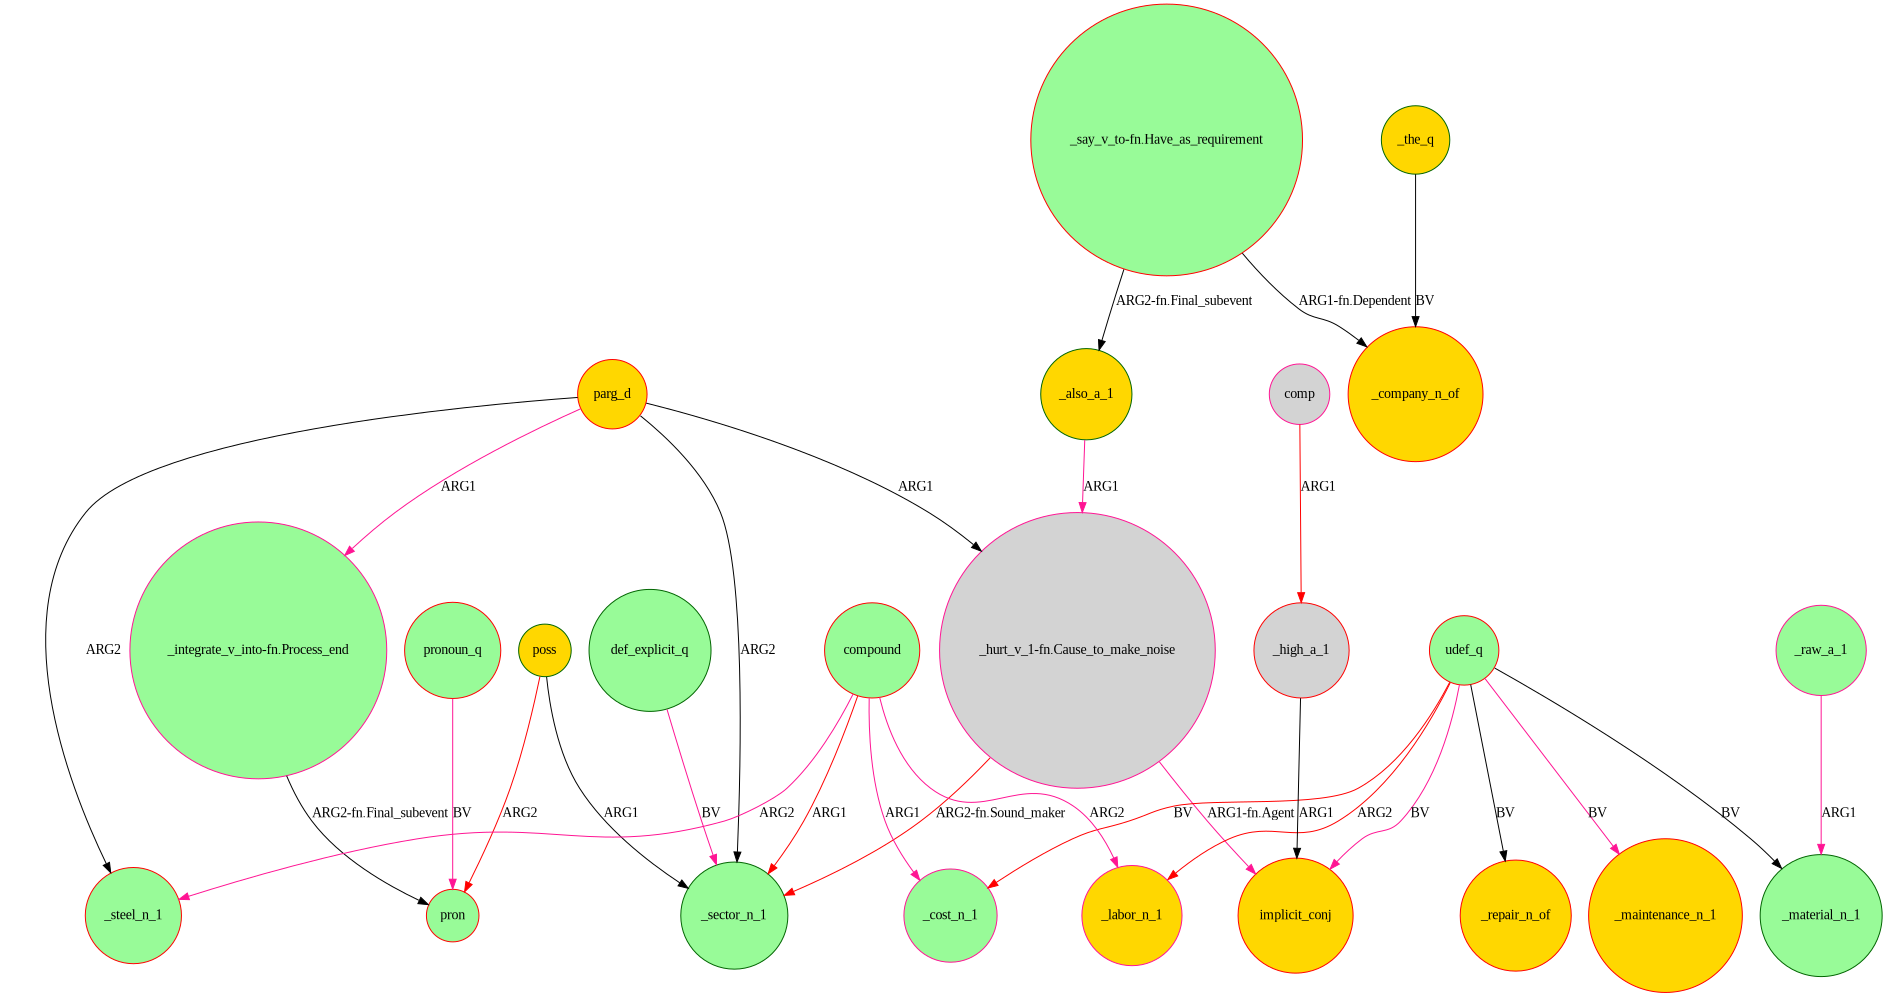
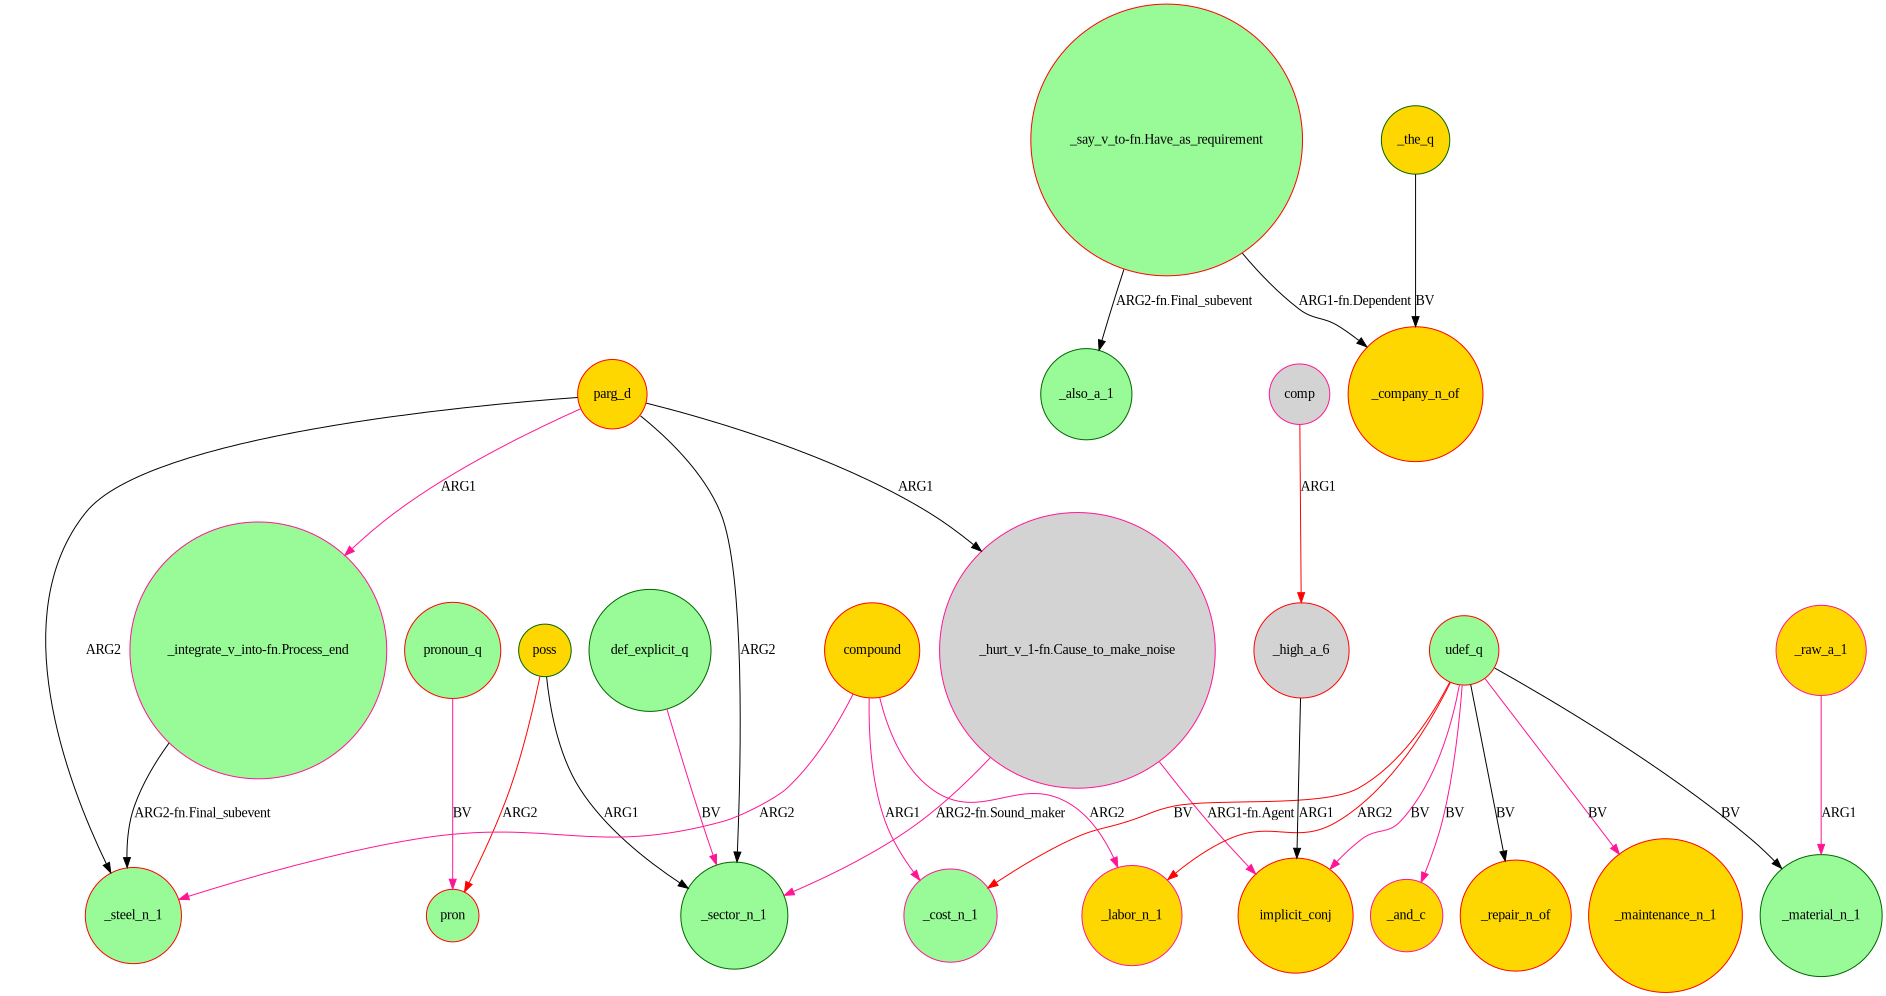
node "_also_a_1": fillcolor gold -> palegreen
edge "_also_a_1" -> "_hurt_v_1-fn.Cause_to_make_noise": removed, label "ARG1"
node "compound": fillcolor palegreen -> gold
node "_high_a_1": label "_high_a_1" -> "_high_a_6"
node "_raw_a_1": fillcolor palegreen -> gold
edge "compound" -> "_sector_n_1": removed, label "ARG1"
edge "_hurt_v_1-fn.Cause_to_make_noise" -> "_sector_n_1": color red -> deeppink
edge "_integrate_v_into-fn.Process_end" -> "pron": now "_integrate_v_into-fn.Process_end" -> "_steel_n_1"
node "_and_c": added
